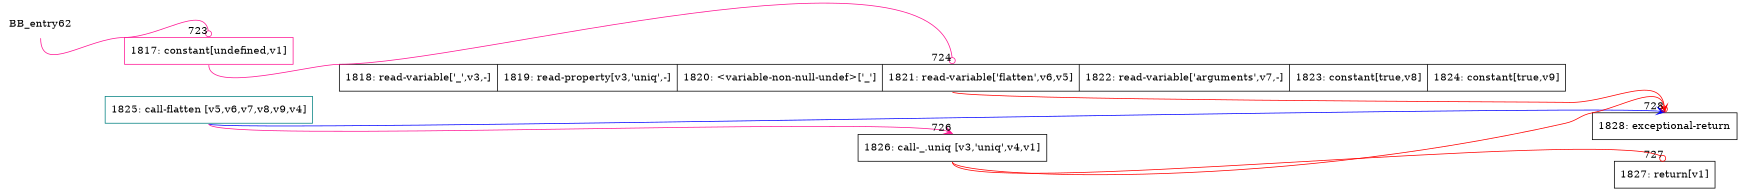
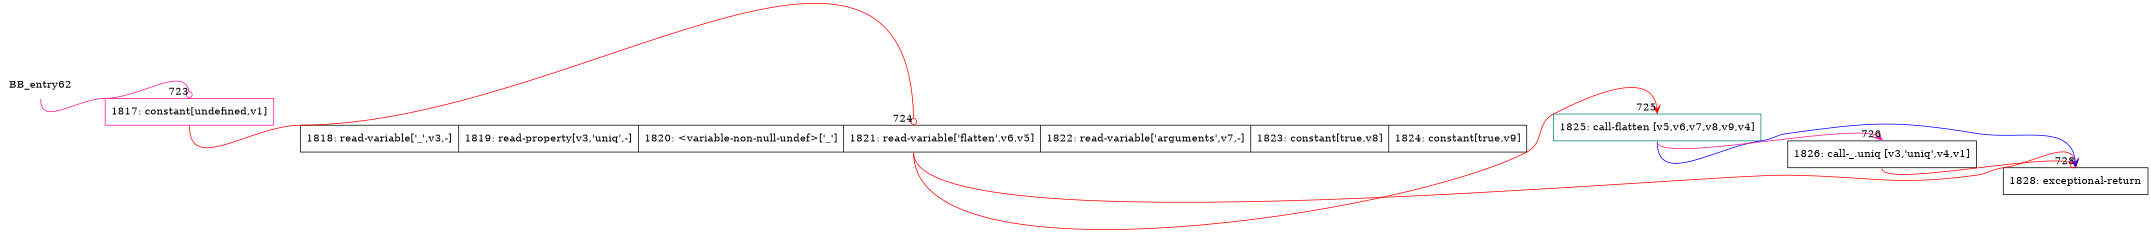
edge "1817: constant[undefined,v1]" -> "1818: read-variable['_',v3,-]": color deeppink -> red
node "1827: return[v1]": removed
edge "1818: read-variable['_',v3,-]" -> "1825: call-flatten [v5,v6,v7,v8,v9,v4]": added
